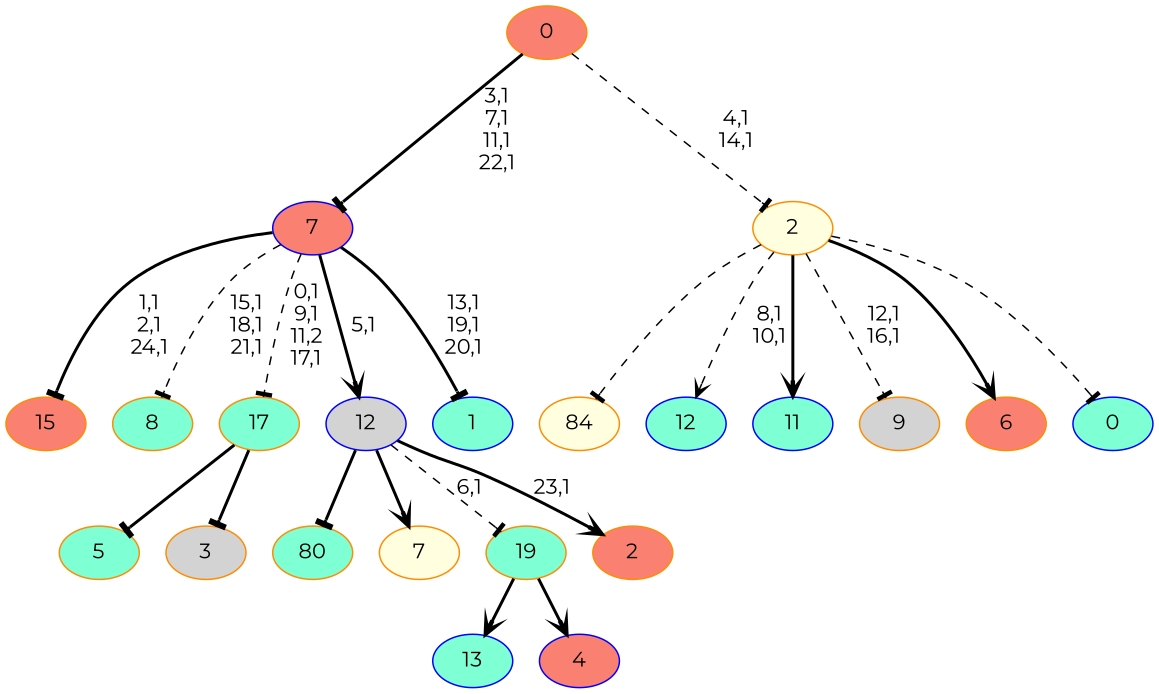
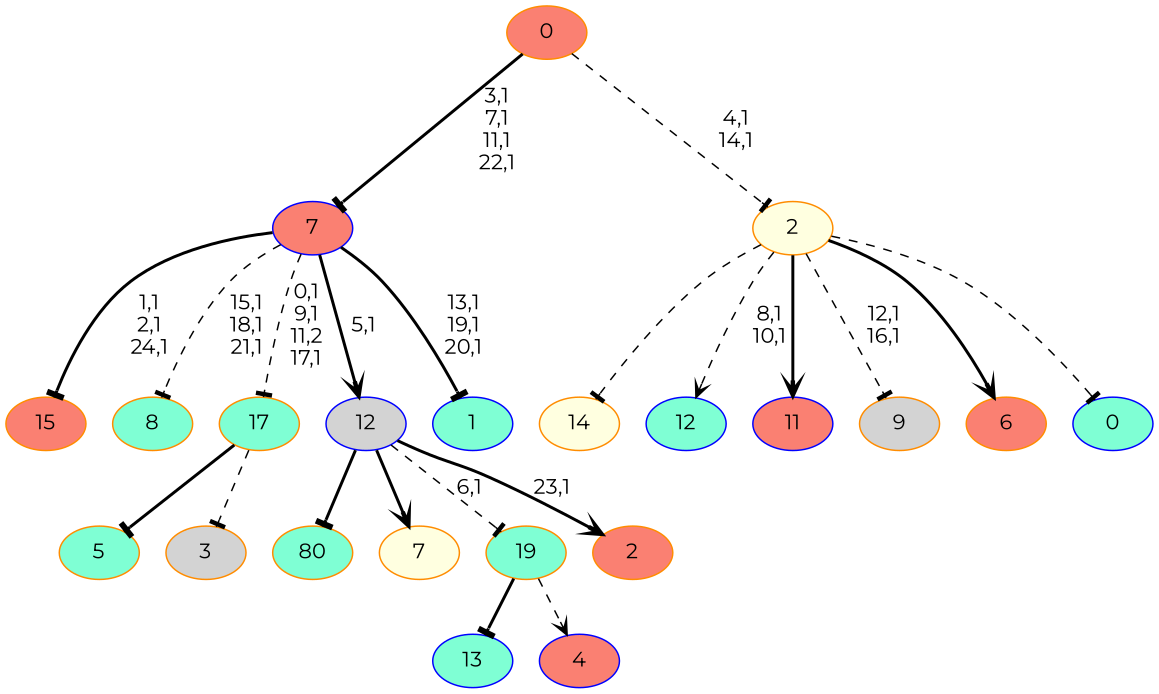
node "84": label "84" -> "14"
node "11": fillcolor aquamarine -> salmon
edge "17" -> "3": style bold -> dashed
edge "19" -> "4": style bold -> dashed
edge "19" -> "13": arrowhead vee -> tee
